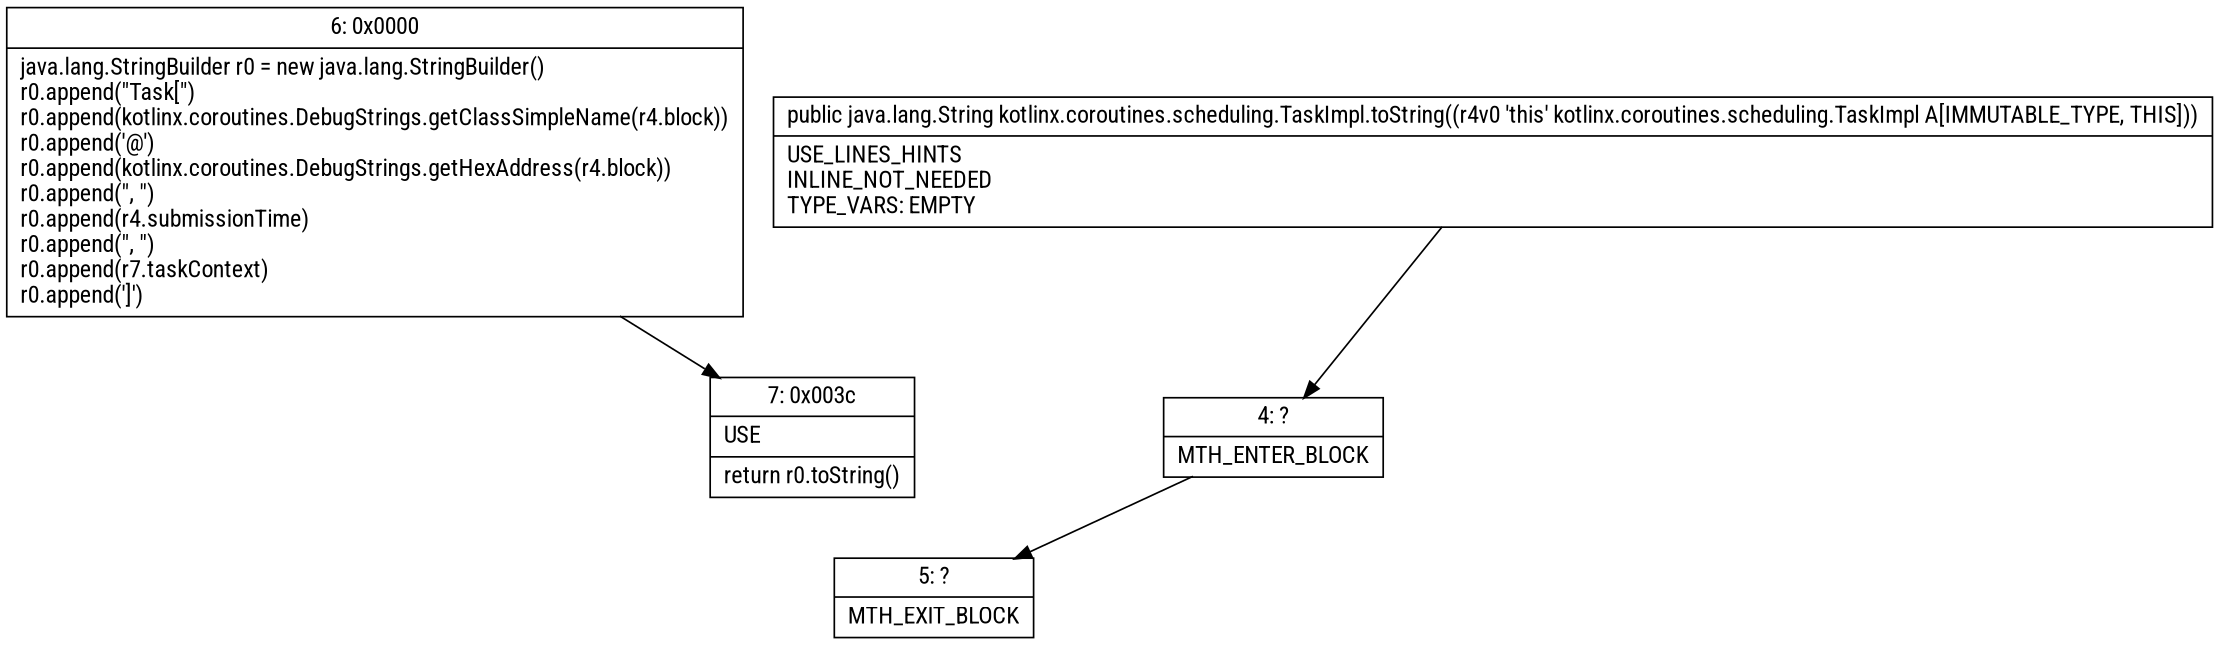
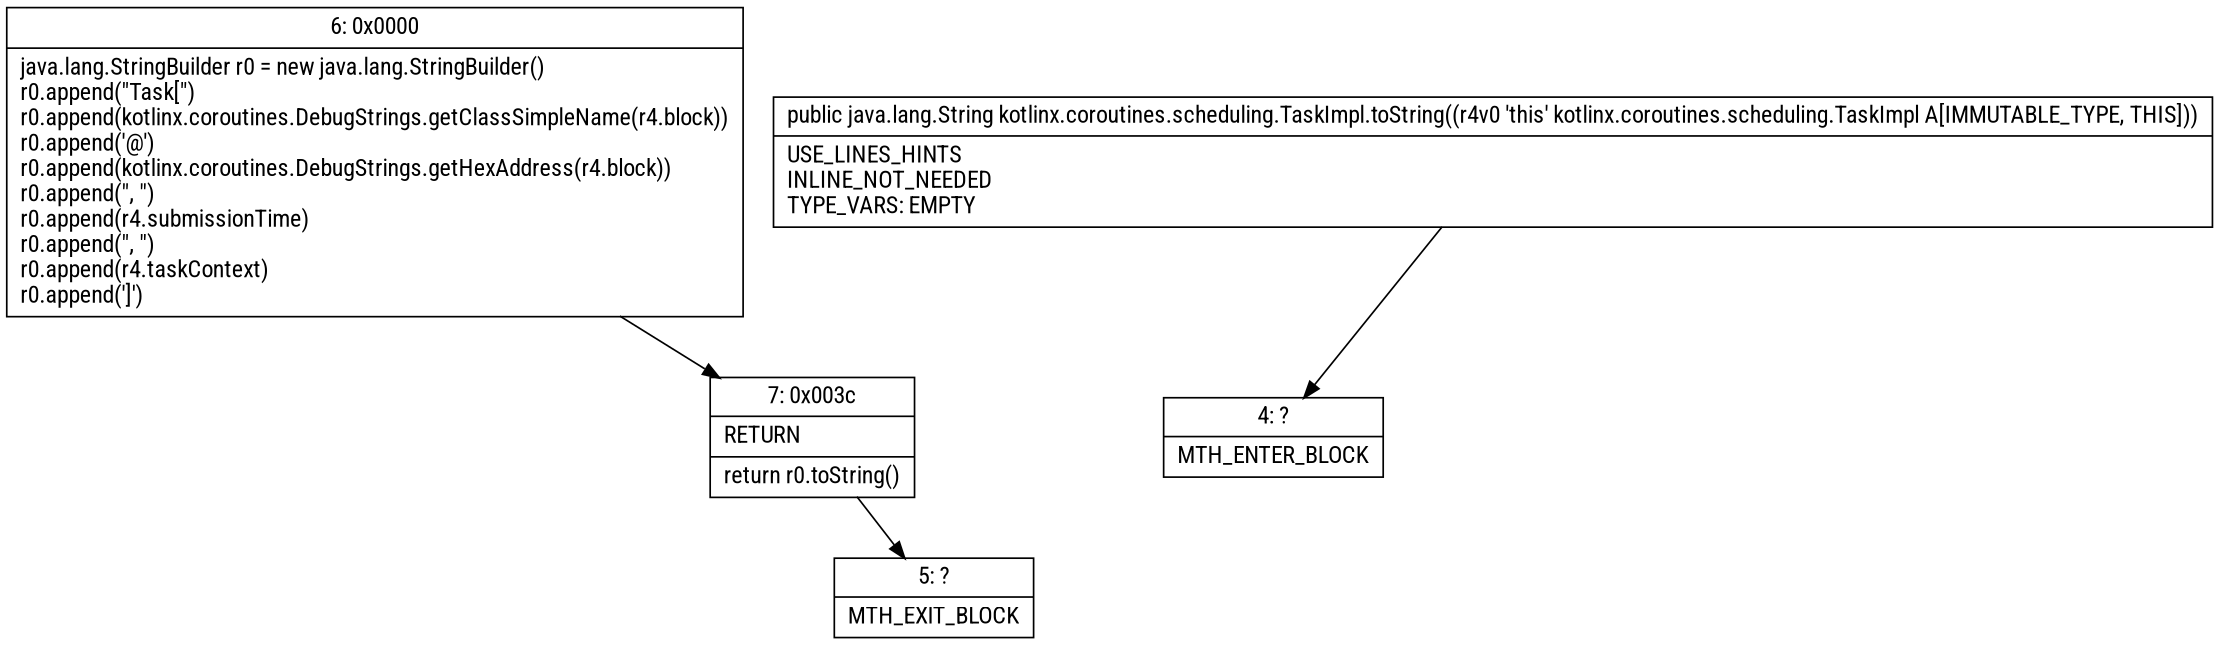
node "6: 0x0000": text "r0.append(r7.taskContext)" -> "r0.append(r4.taskContext)"
node "7: 0x003c": text "USE" -> "RETURN"
edge "4: ?" -> "5: ?": now "7: 0x003c" -> "5: ?"
